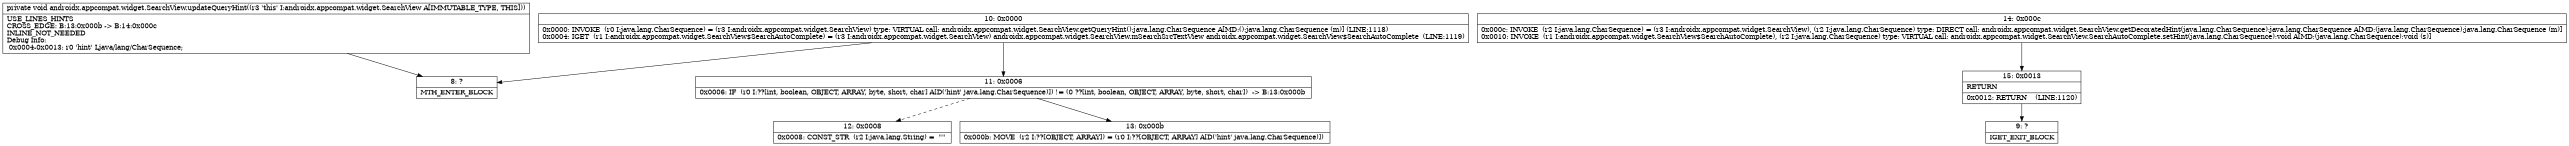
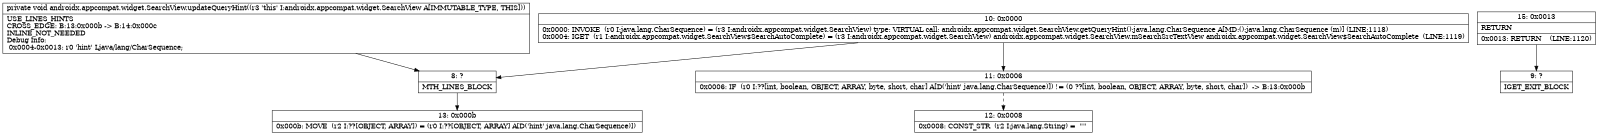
node "14: 0x000c": removed
node "8: ?": text "MTH_ENTER_BLOCK" -> "MTH_LINES_BLOCK"
node "15: 0x0013": text "0x0012: RETURN    (LINE:1120)" -> "0x0013: RETURN    (LINE:1120)"
edge "11: 0x0006" -> "13: 0x000b": now "8: ?" -> "13: 0x000b"
